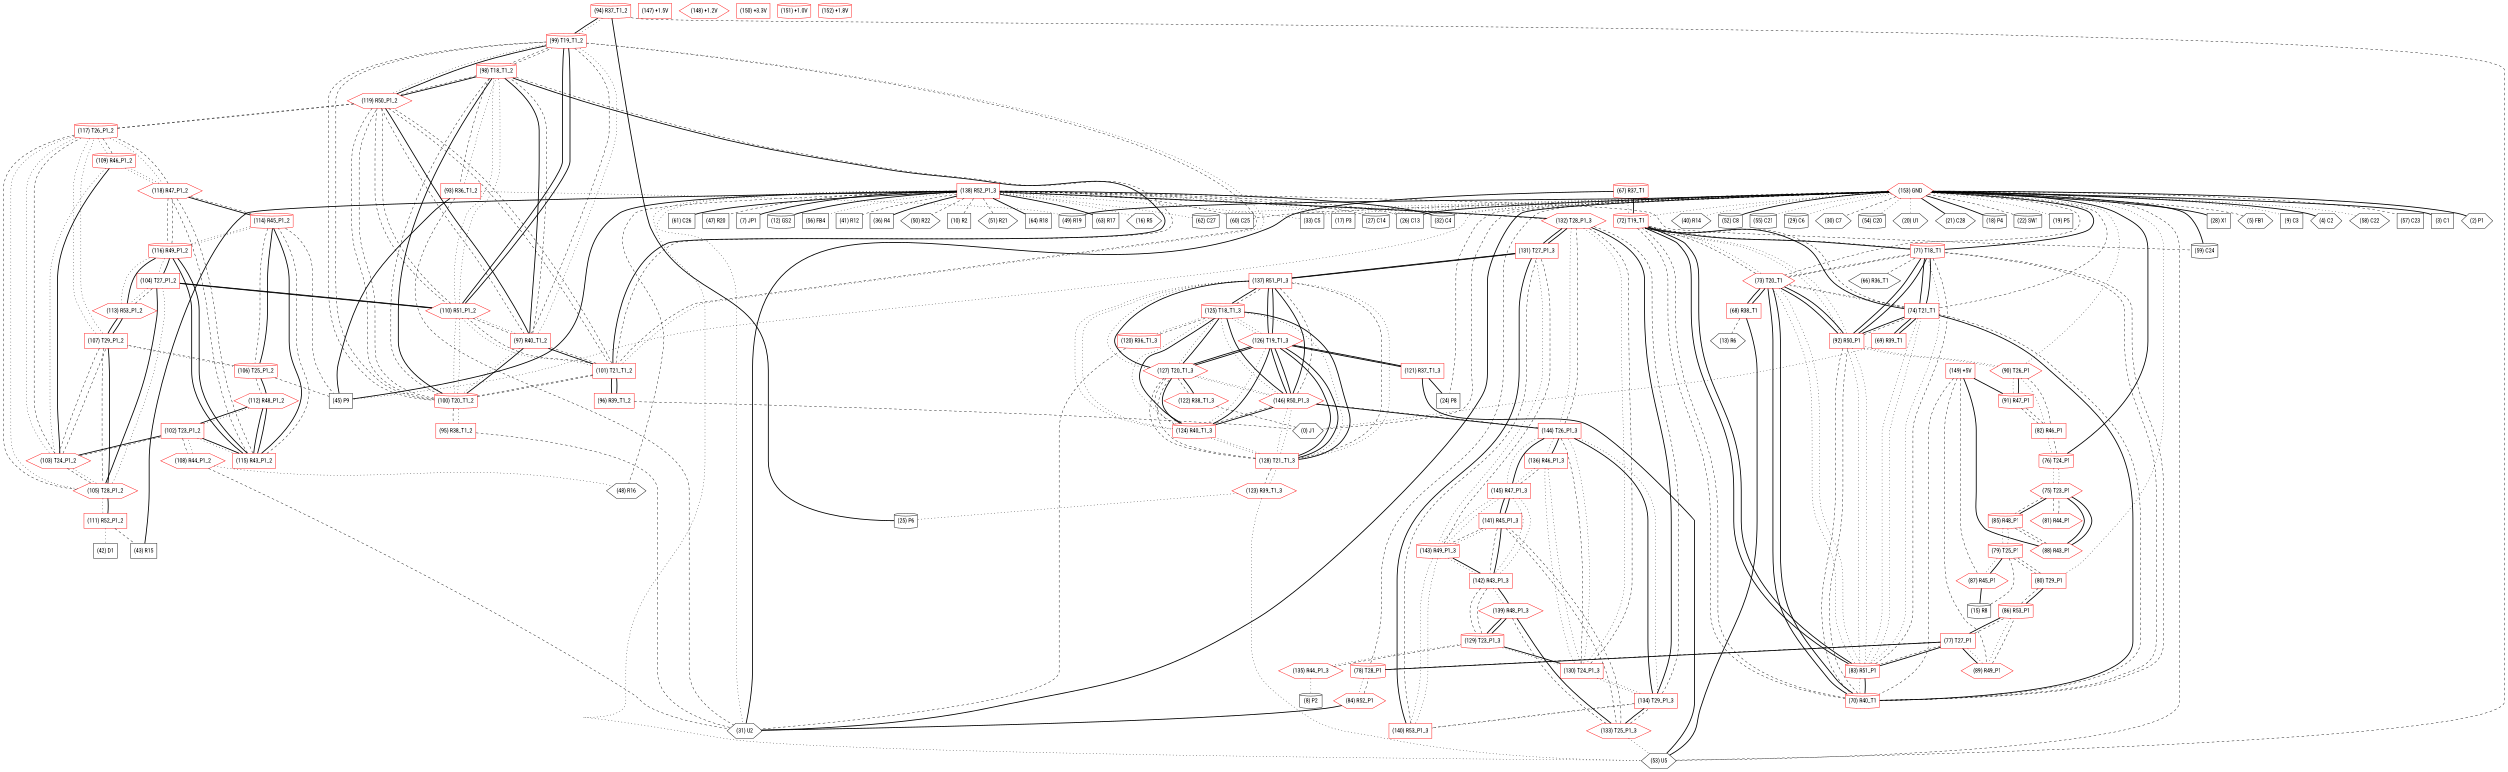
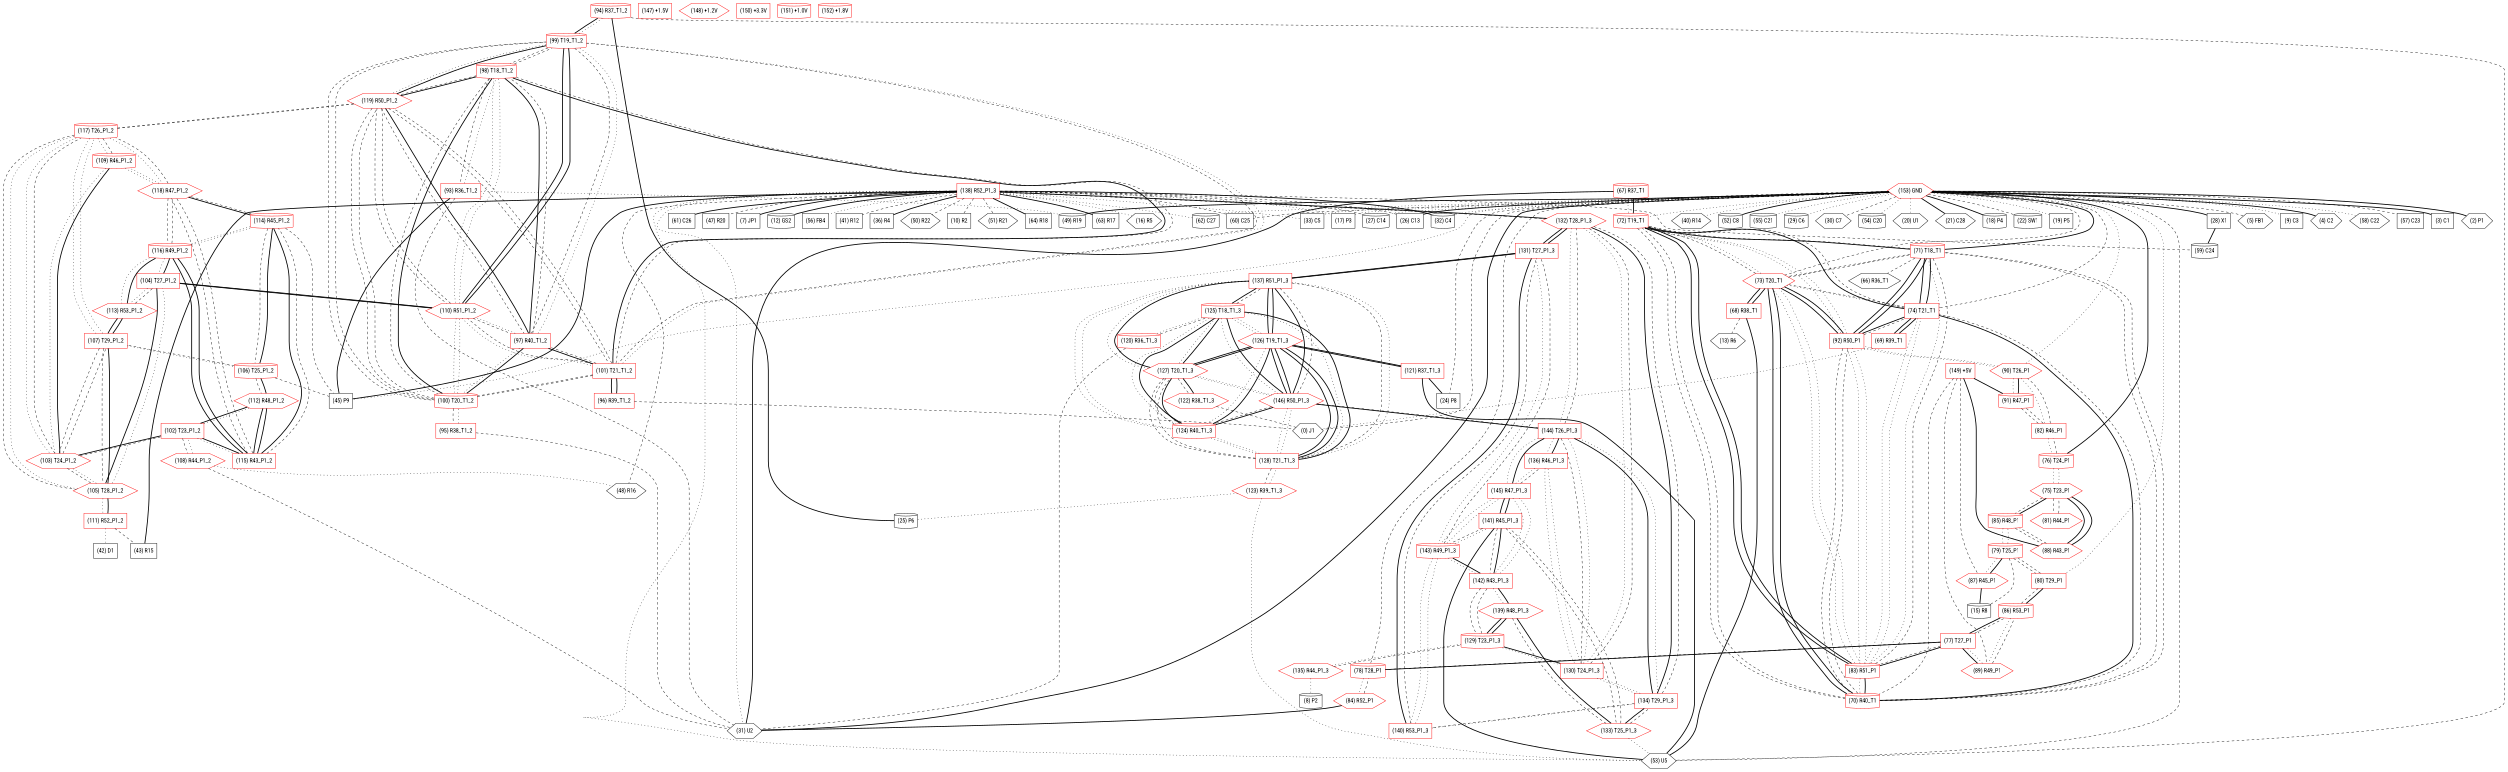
edge "(153) GND" -- "(59) C24": now "(28) X1" -- "(59) C24"
edge "(141) R45_P1_3" -- "(53) U5": added
